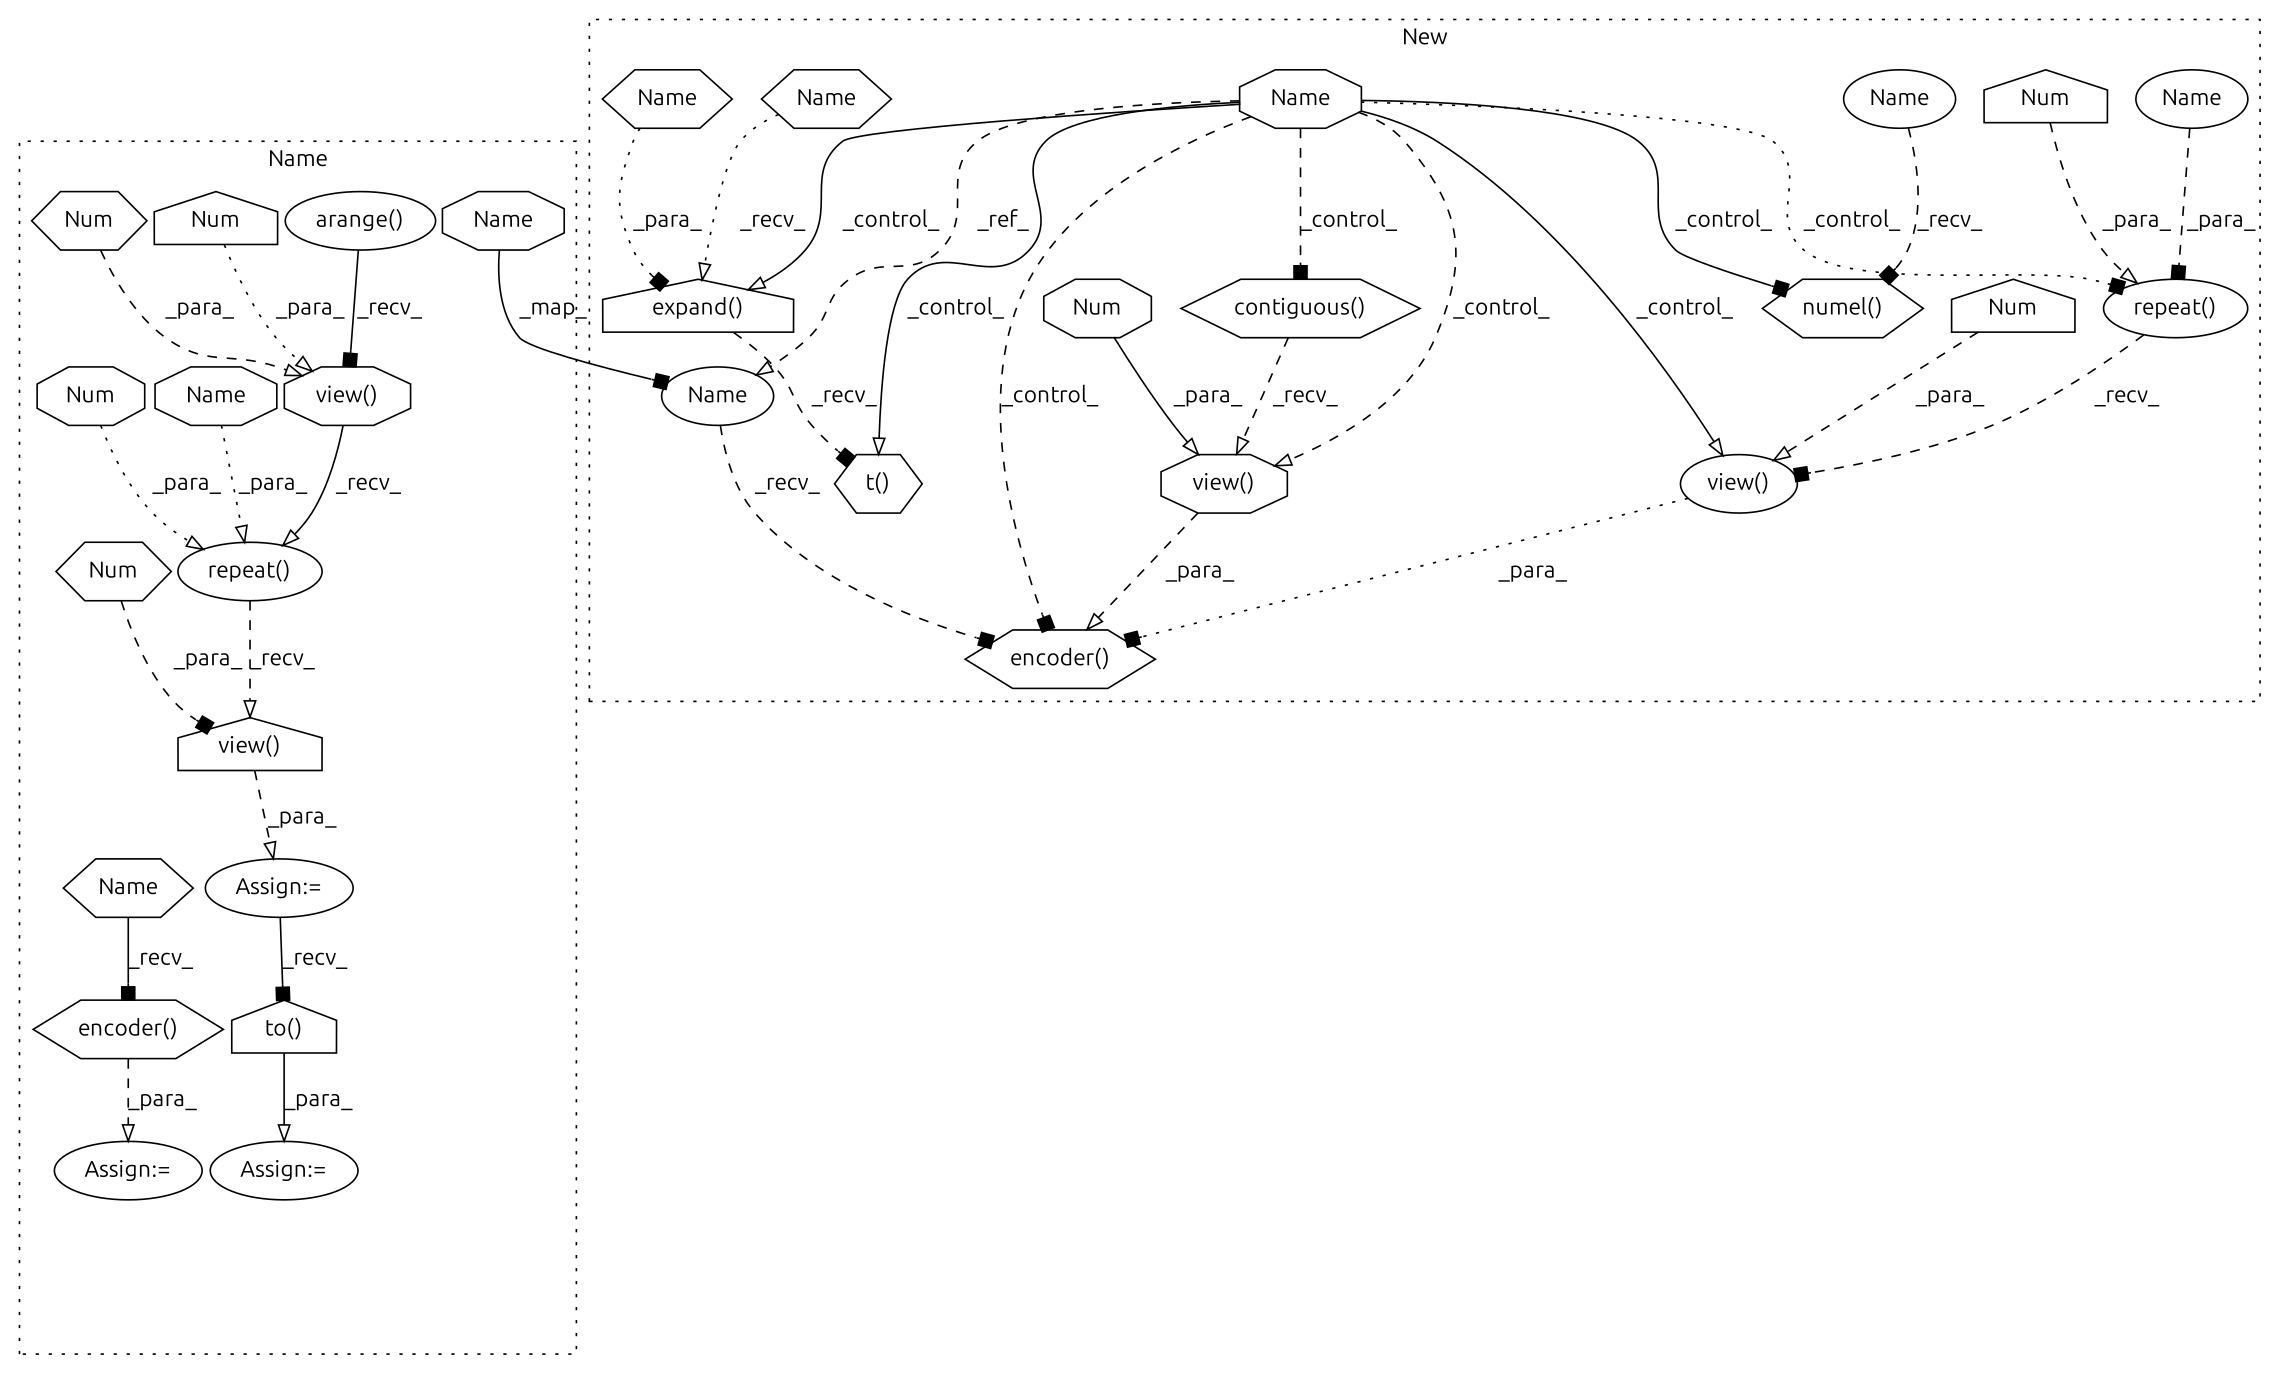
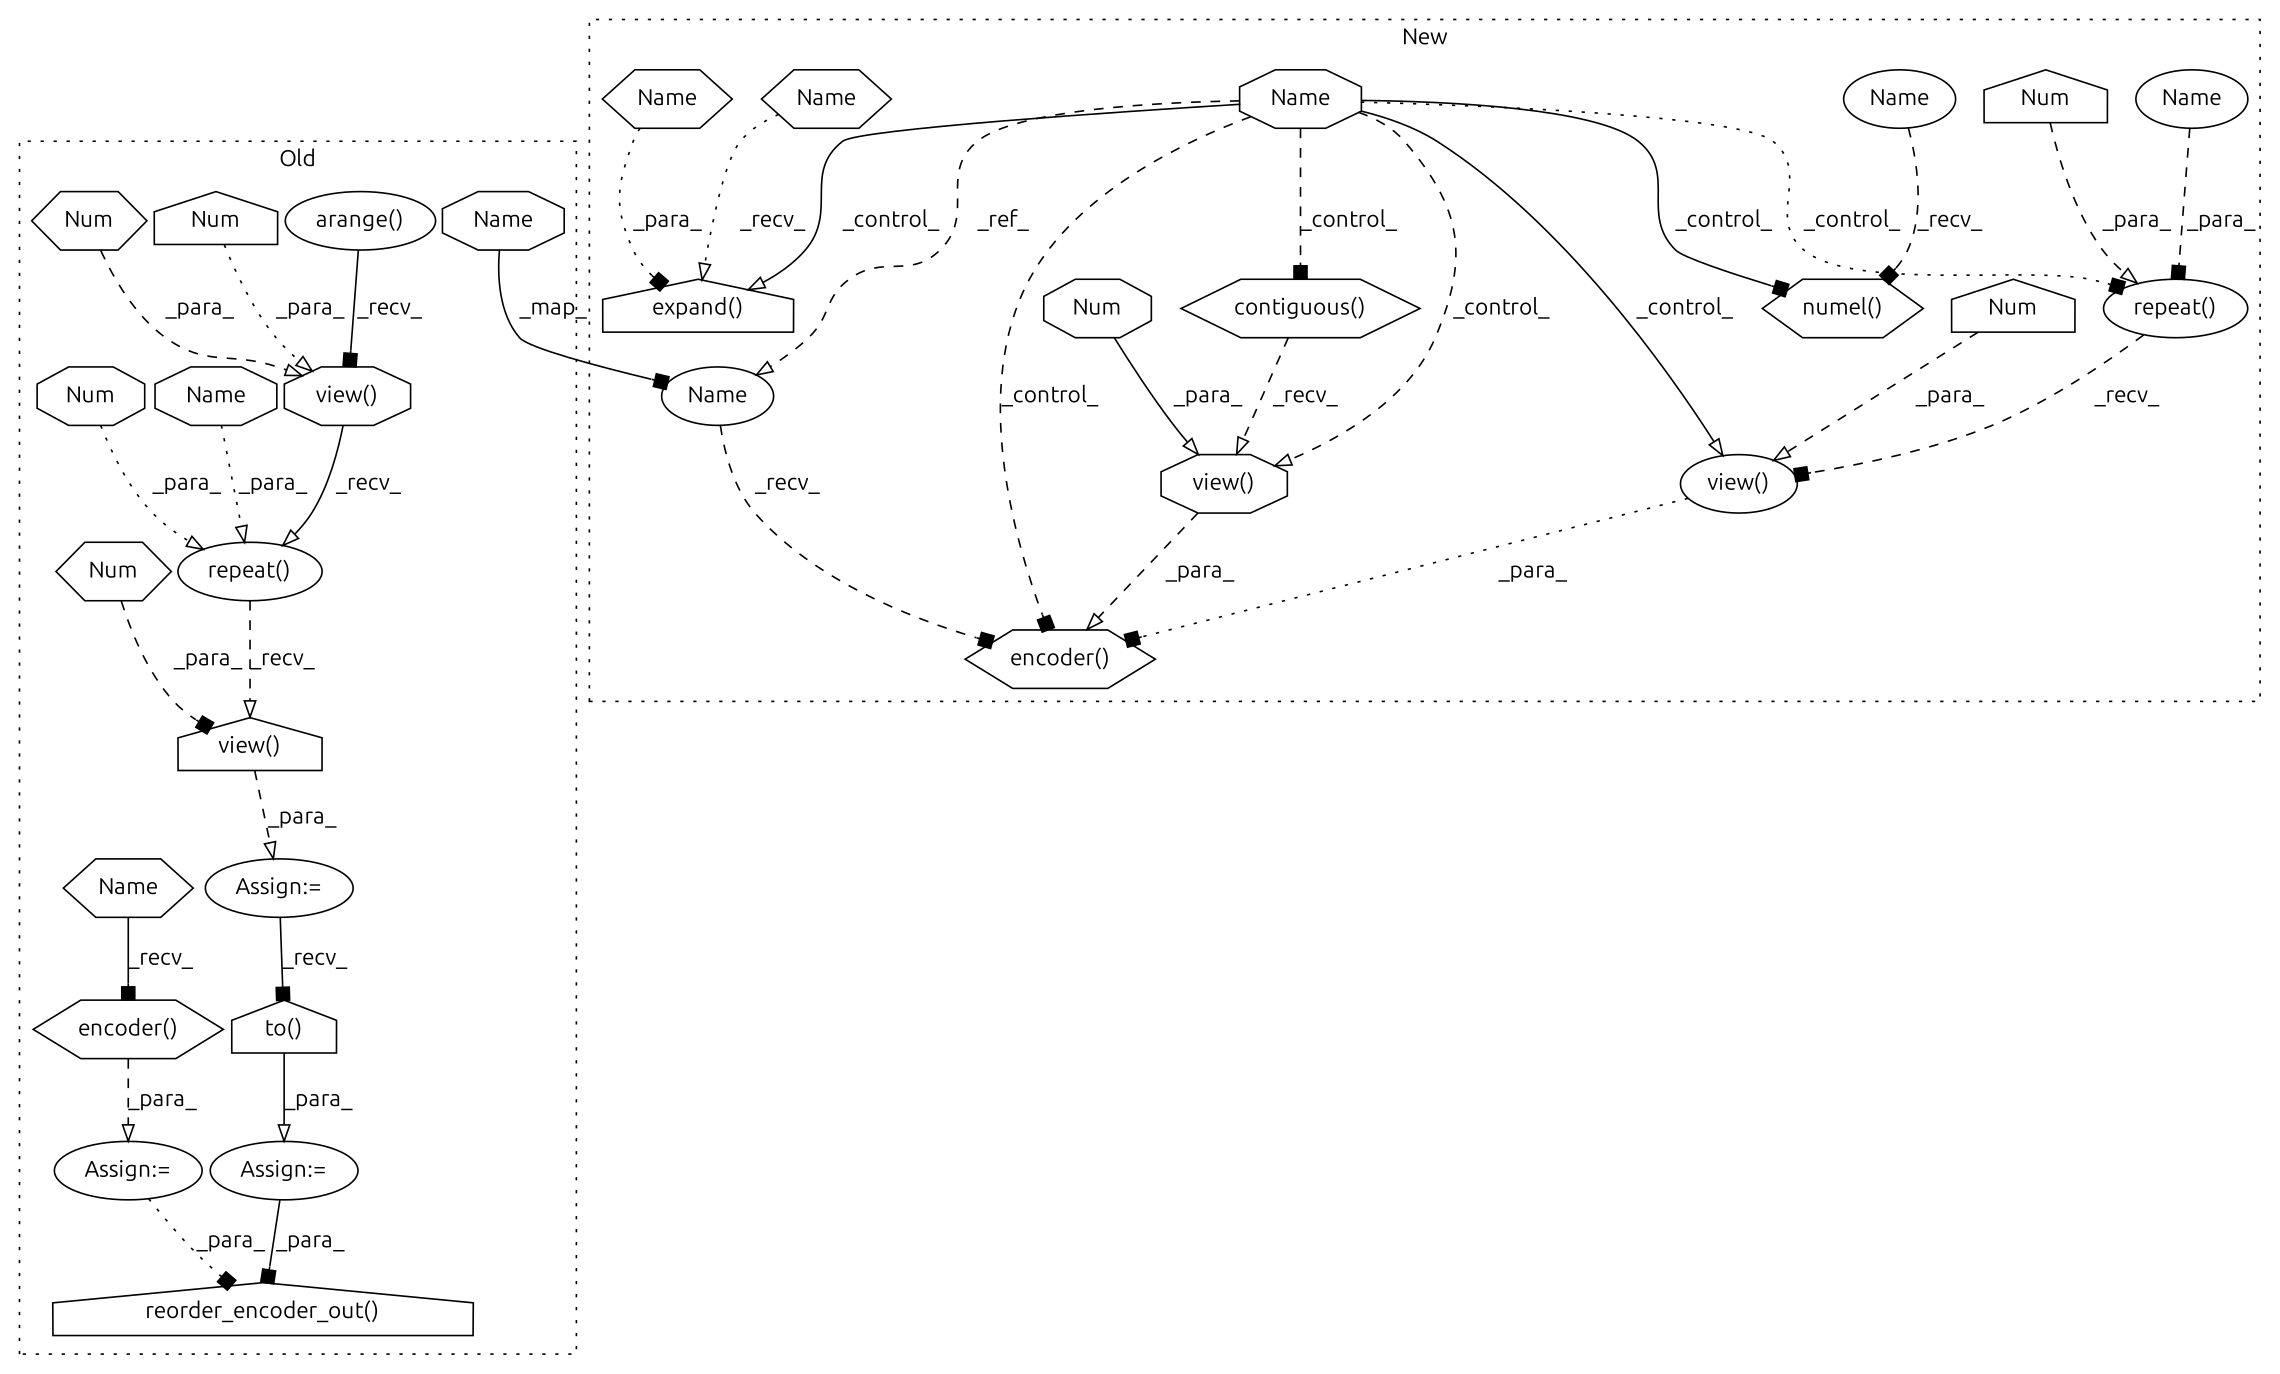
cluster "Name": label "Name" -> "Old"
node "t()": removed
node "reorder_encoder_out()": added
